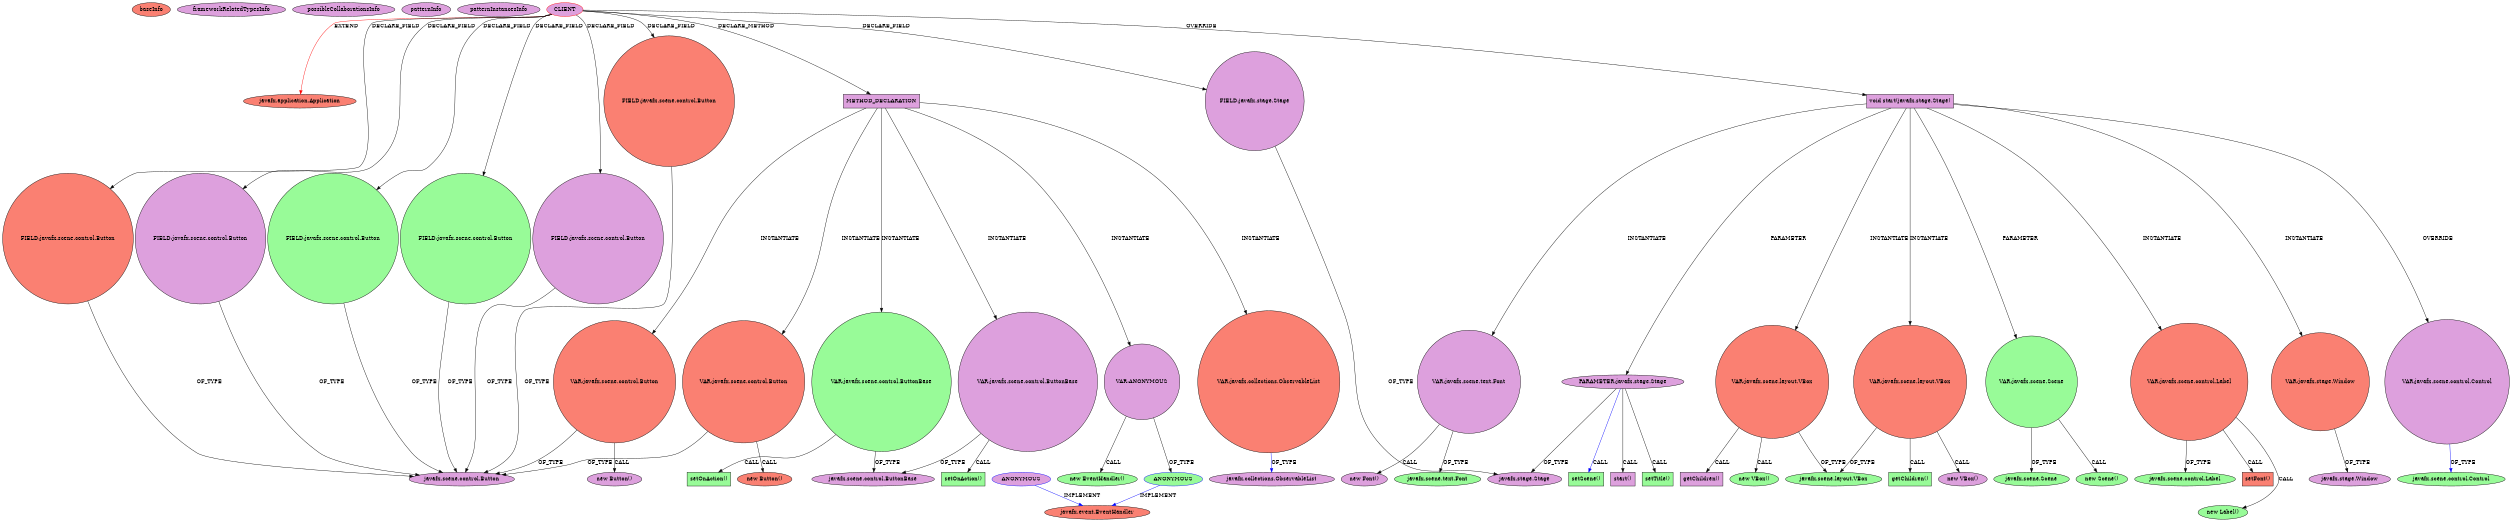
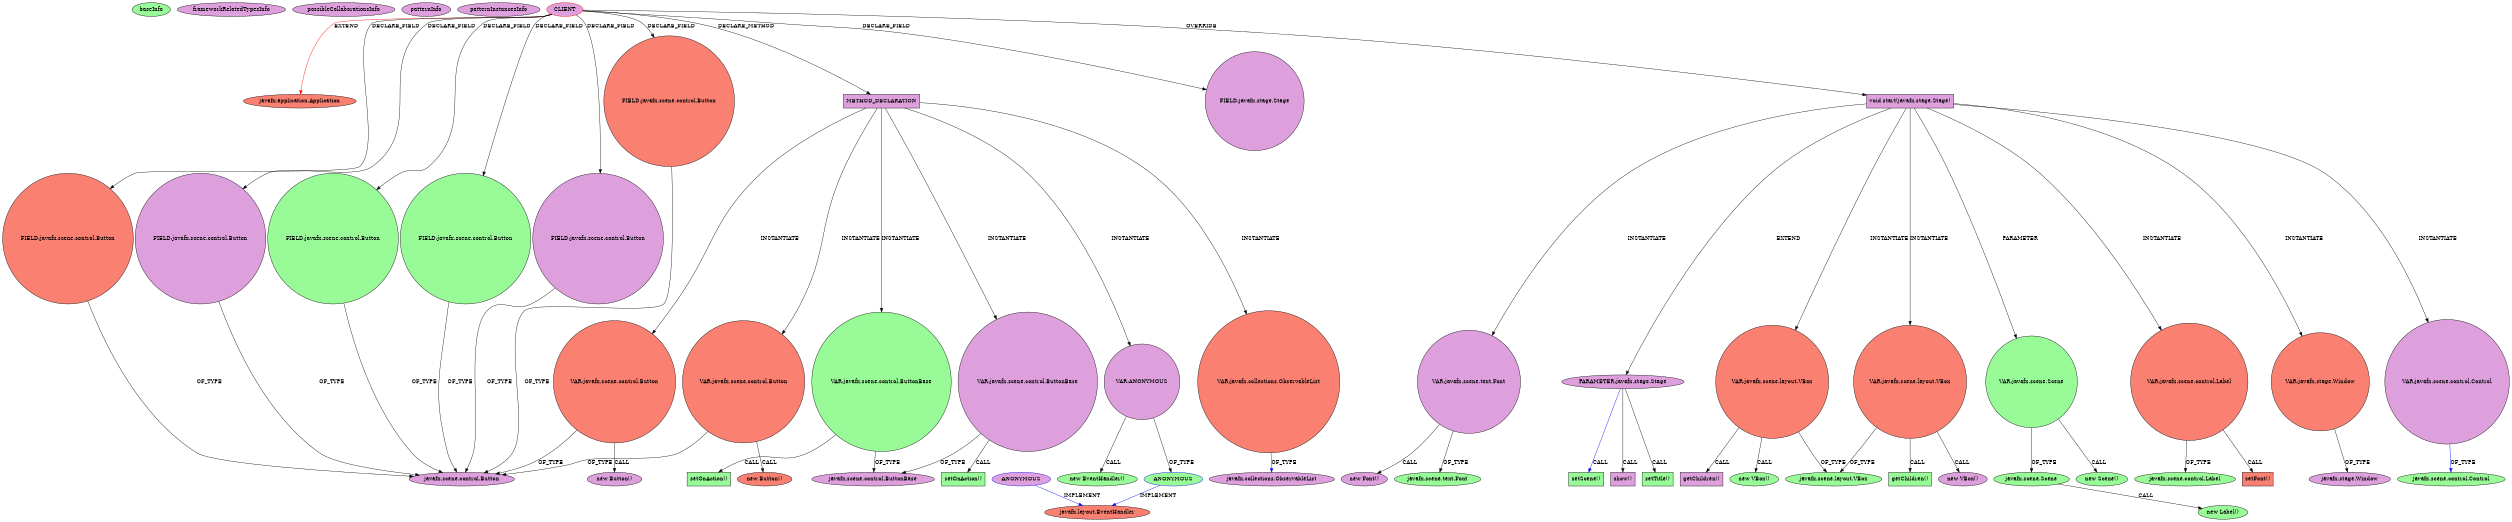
node "baseInfo": fillcolor salmon -> palegreen
edge "void start(javafx.stage.Stage)" -> "PARAMETER:javafx.stage.Stage": label "PARAMETER" -> "EXTEND"
edge "void start(javafx.stage.Stage)" -> "VAR:javafx.scene.control.Control": label "OVERRIDE" -> "INSTANTIATE"
edge "VAR:javafx.scene.control.Label" -> "new Label()": now "javafx.scene.Scene" -> "new Label()"
node "javafx.stage.Stage": removed
node "start()": label "start()" -> "show()"
node "javafx.event.EventHandler": label "javafx.event.EventHandler" -> "javafx.layout.EventHandler"
